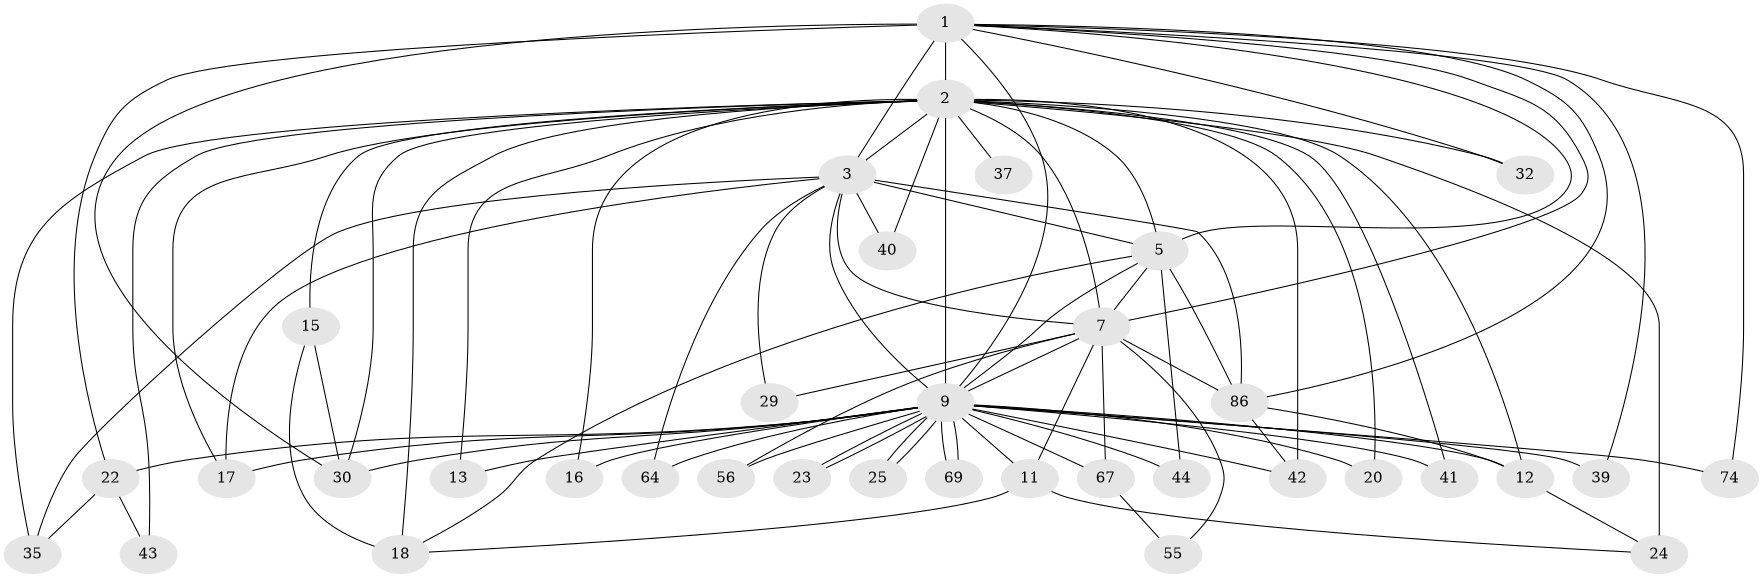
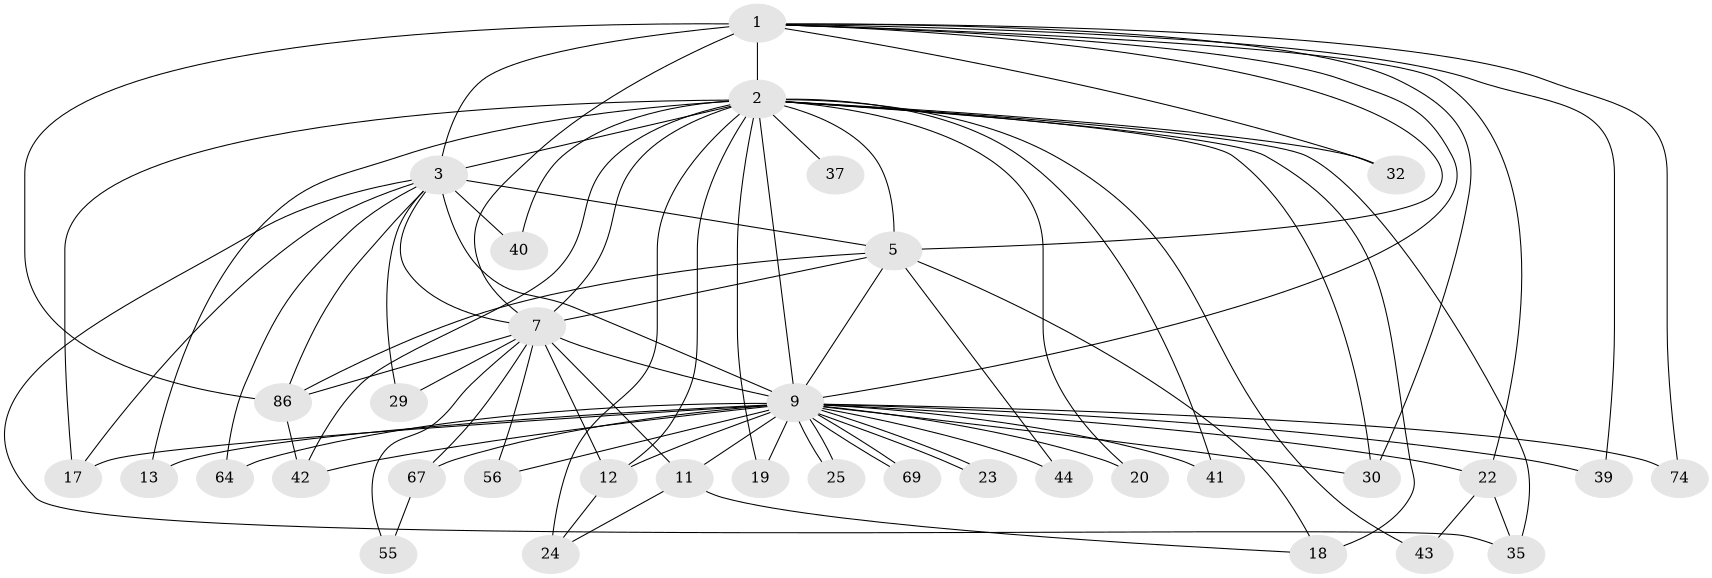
node "15": removed
edge "86" -- "12": now "7" -- "12"
node "16": label "16" -> "19"
